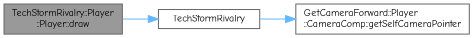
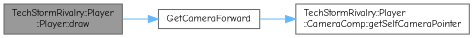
node "TechStormRivalry": label "TechStormRivalry" -> "GetCameraForward"
node "GetCameraForward::Player ::CameraComp::getSelfCameraPointer": label "GetCameraForward::Player ::CameraComp::getSelfCameraPointer" -> "TechStormRivalry::Player ::CameraComp::getSelfCameraPointer"
